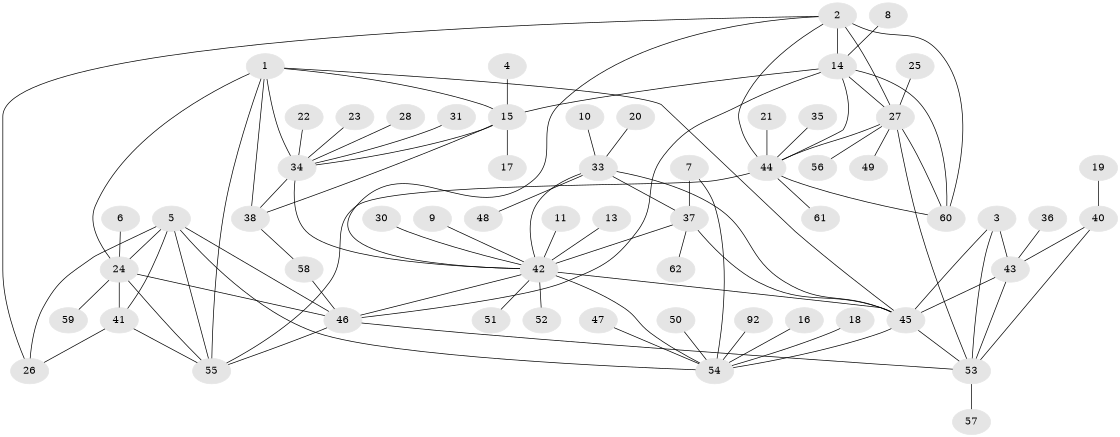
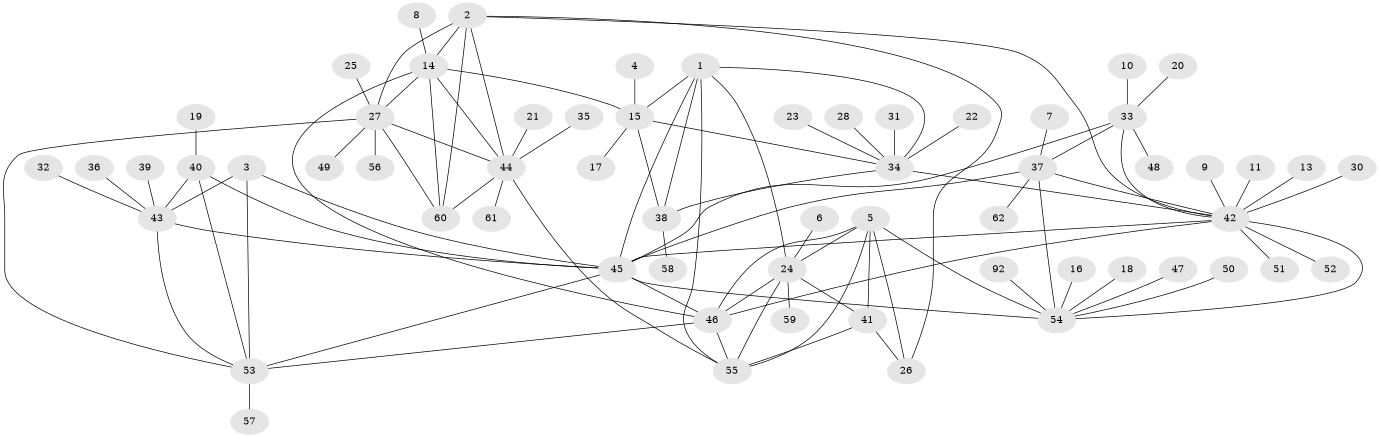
node "32": added
node "39": added
edge "40" -- "45": added
edge "7" -- "54": now "37" -- "54"
edge "58" -- "46": now "45" -- "46"
